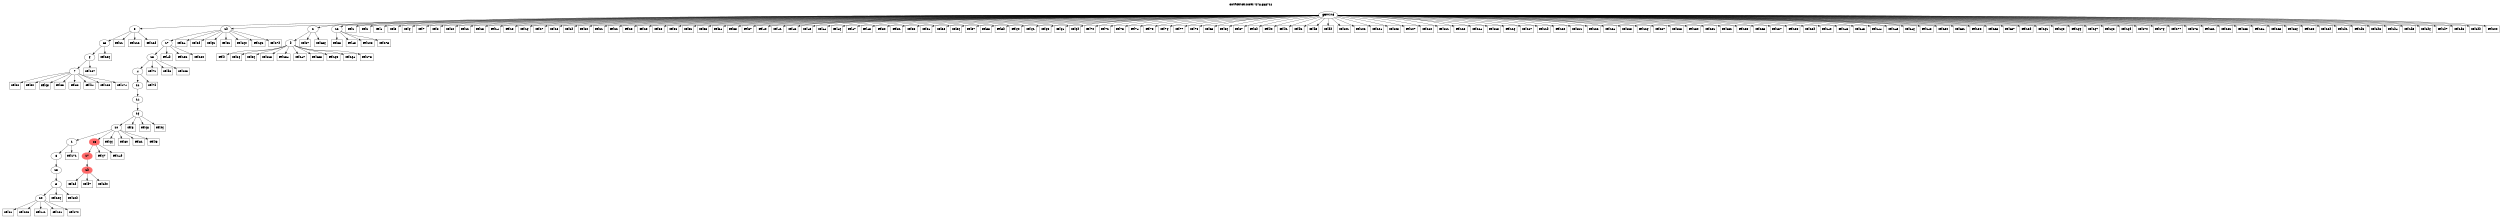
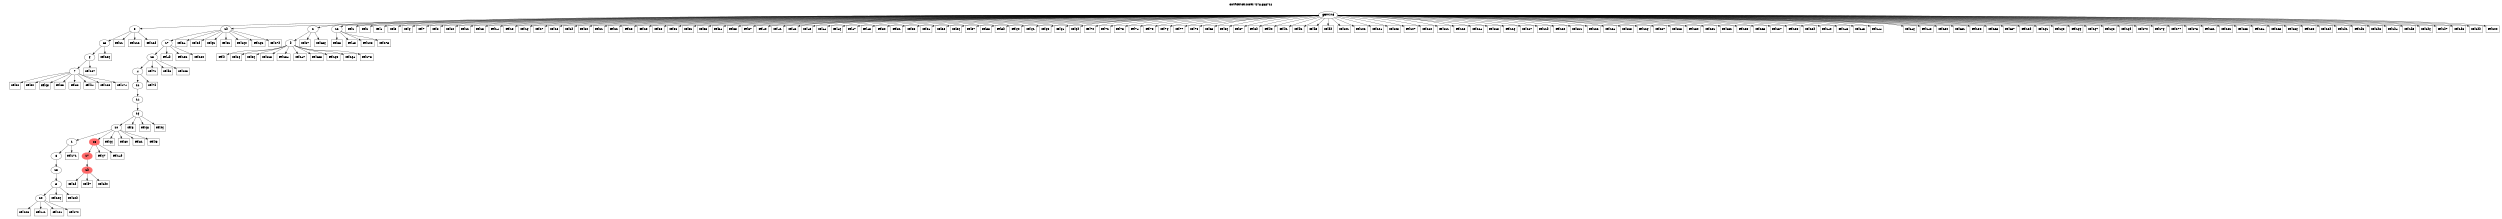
node "cell145": removed
node "cell84": removed
